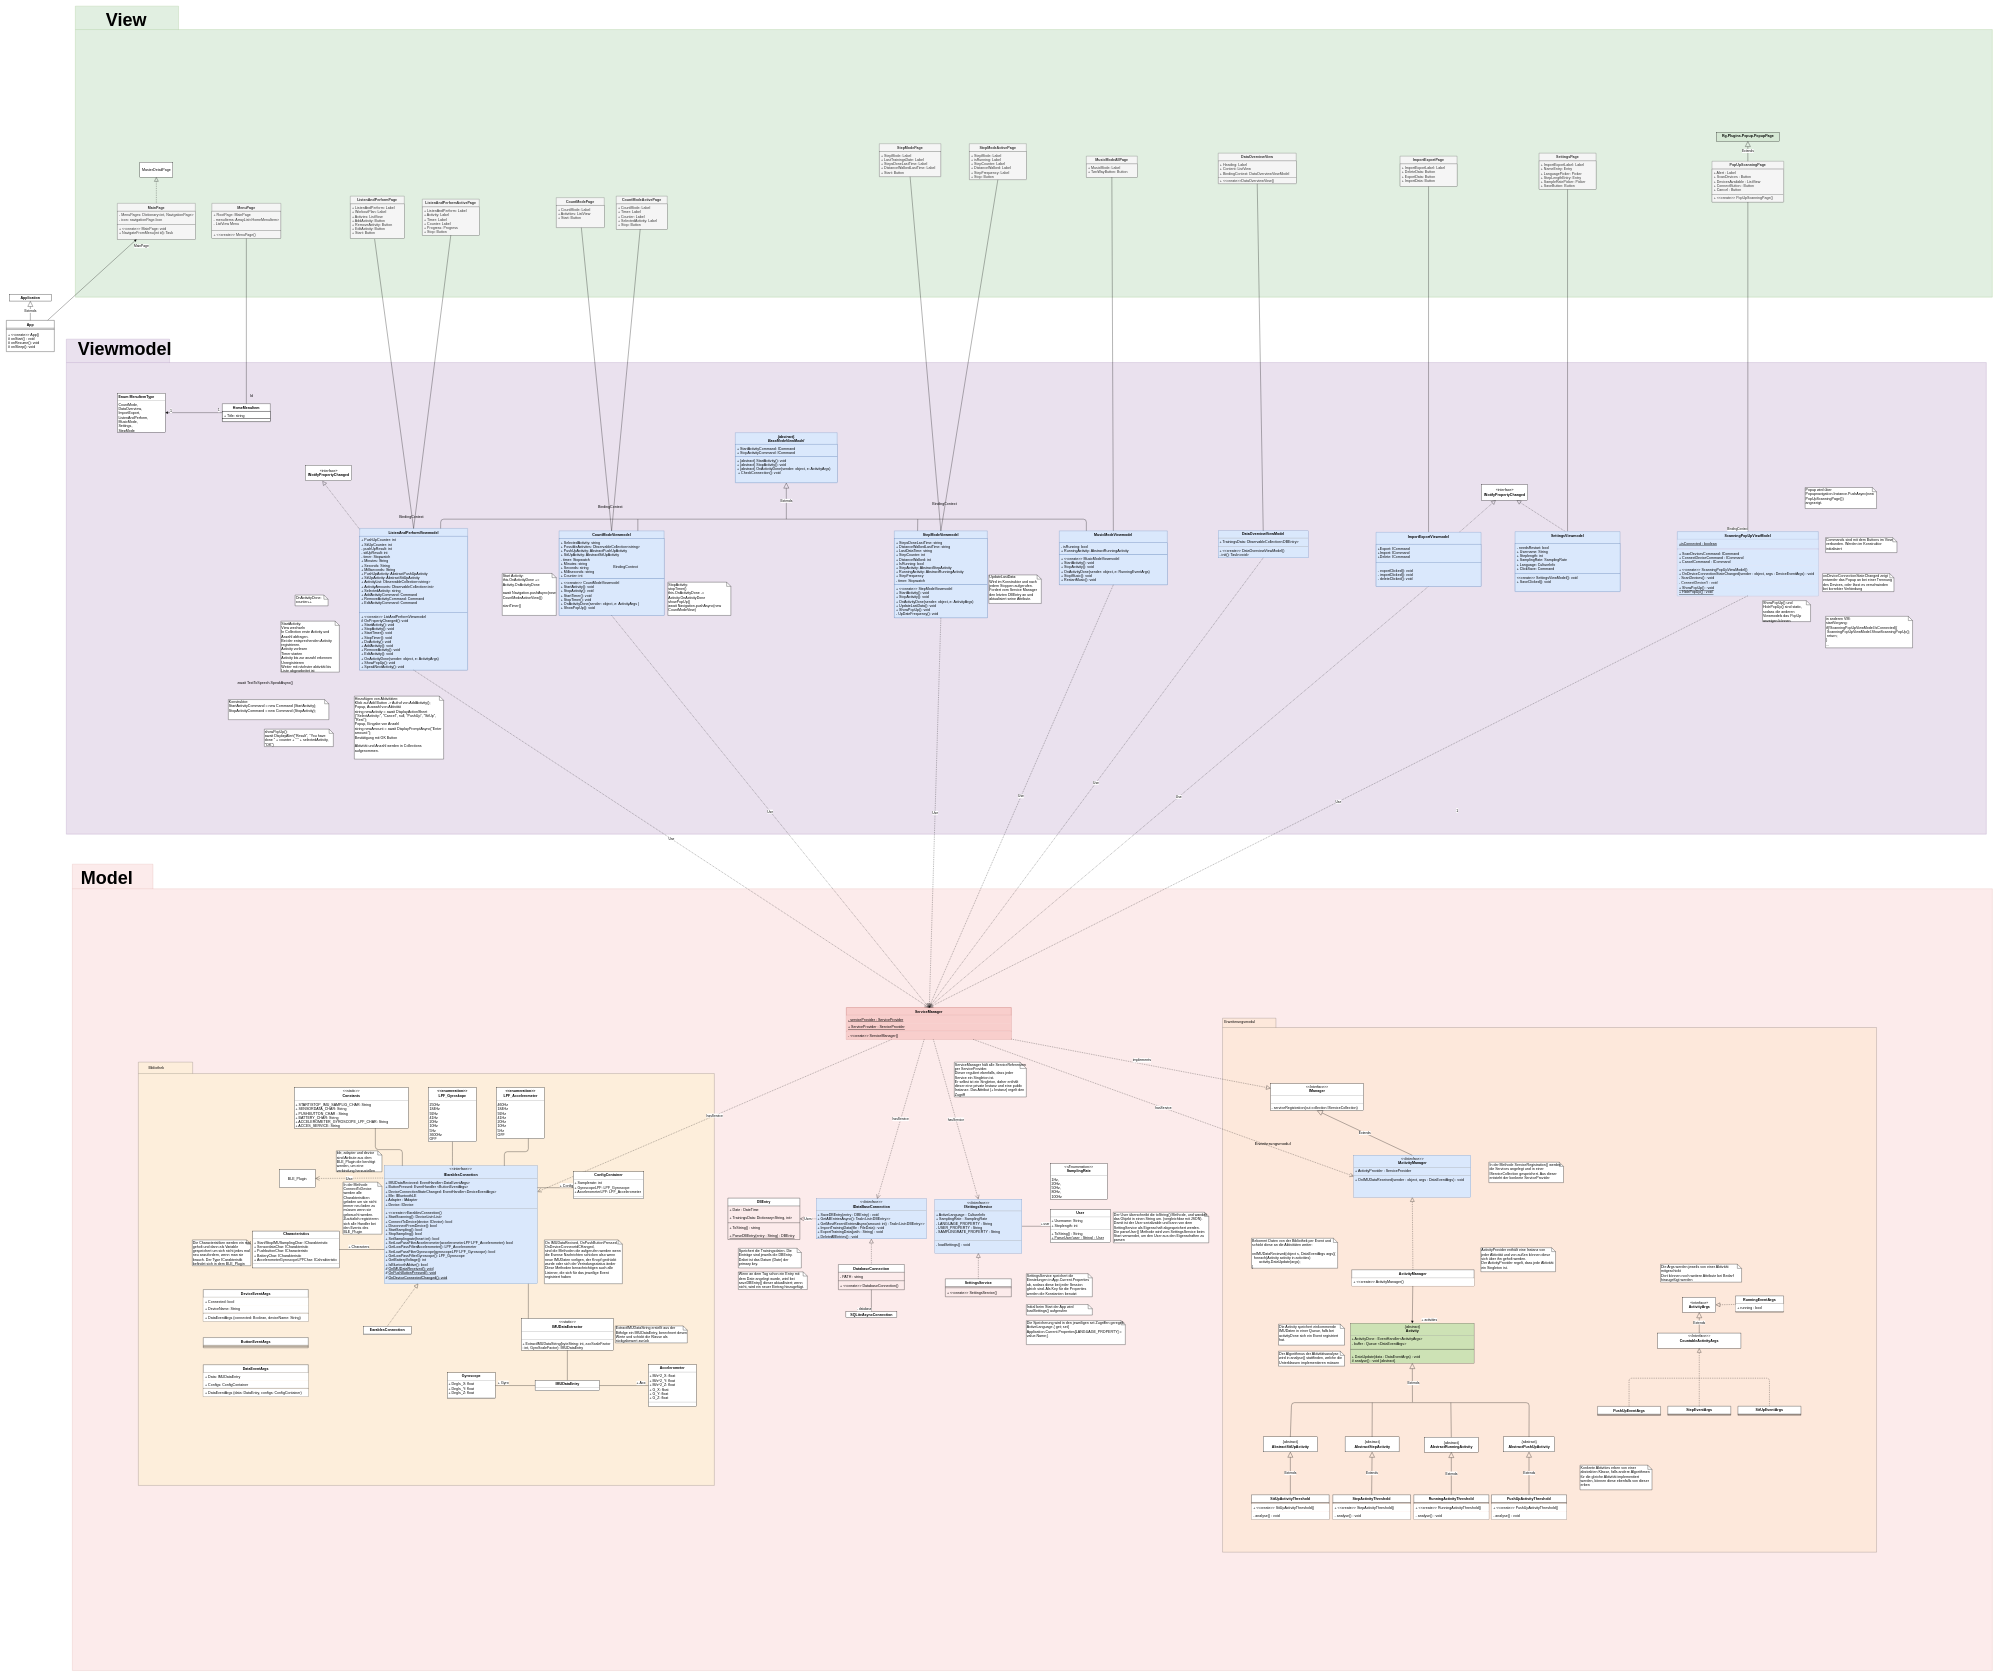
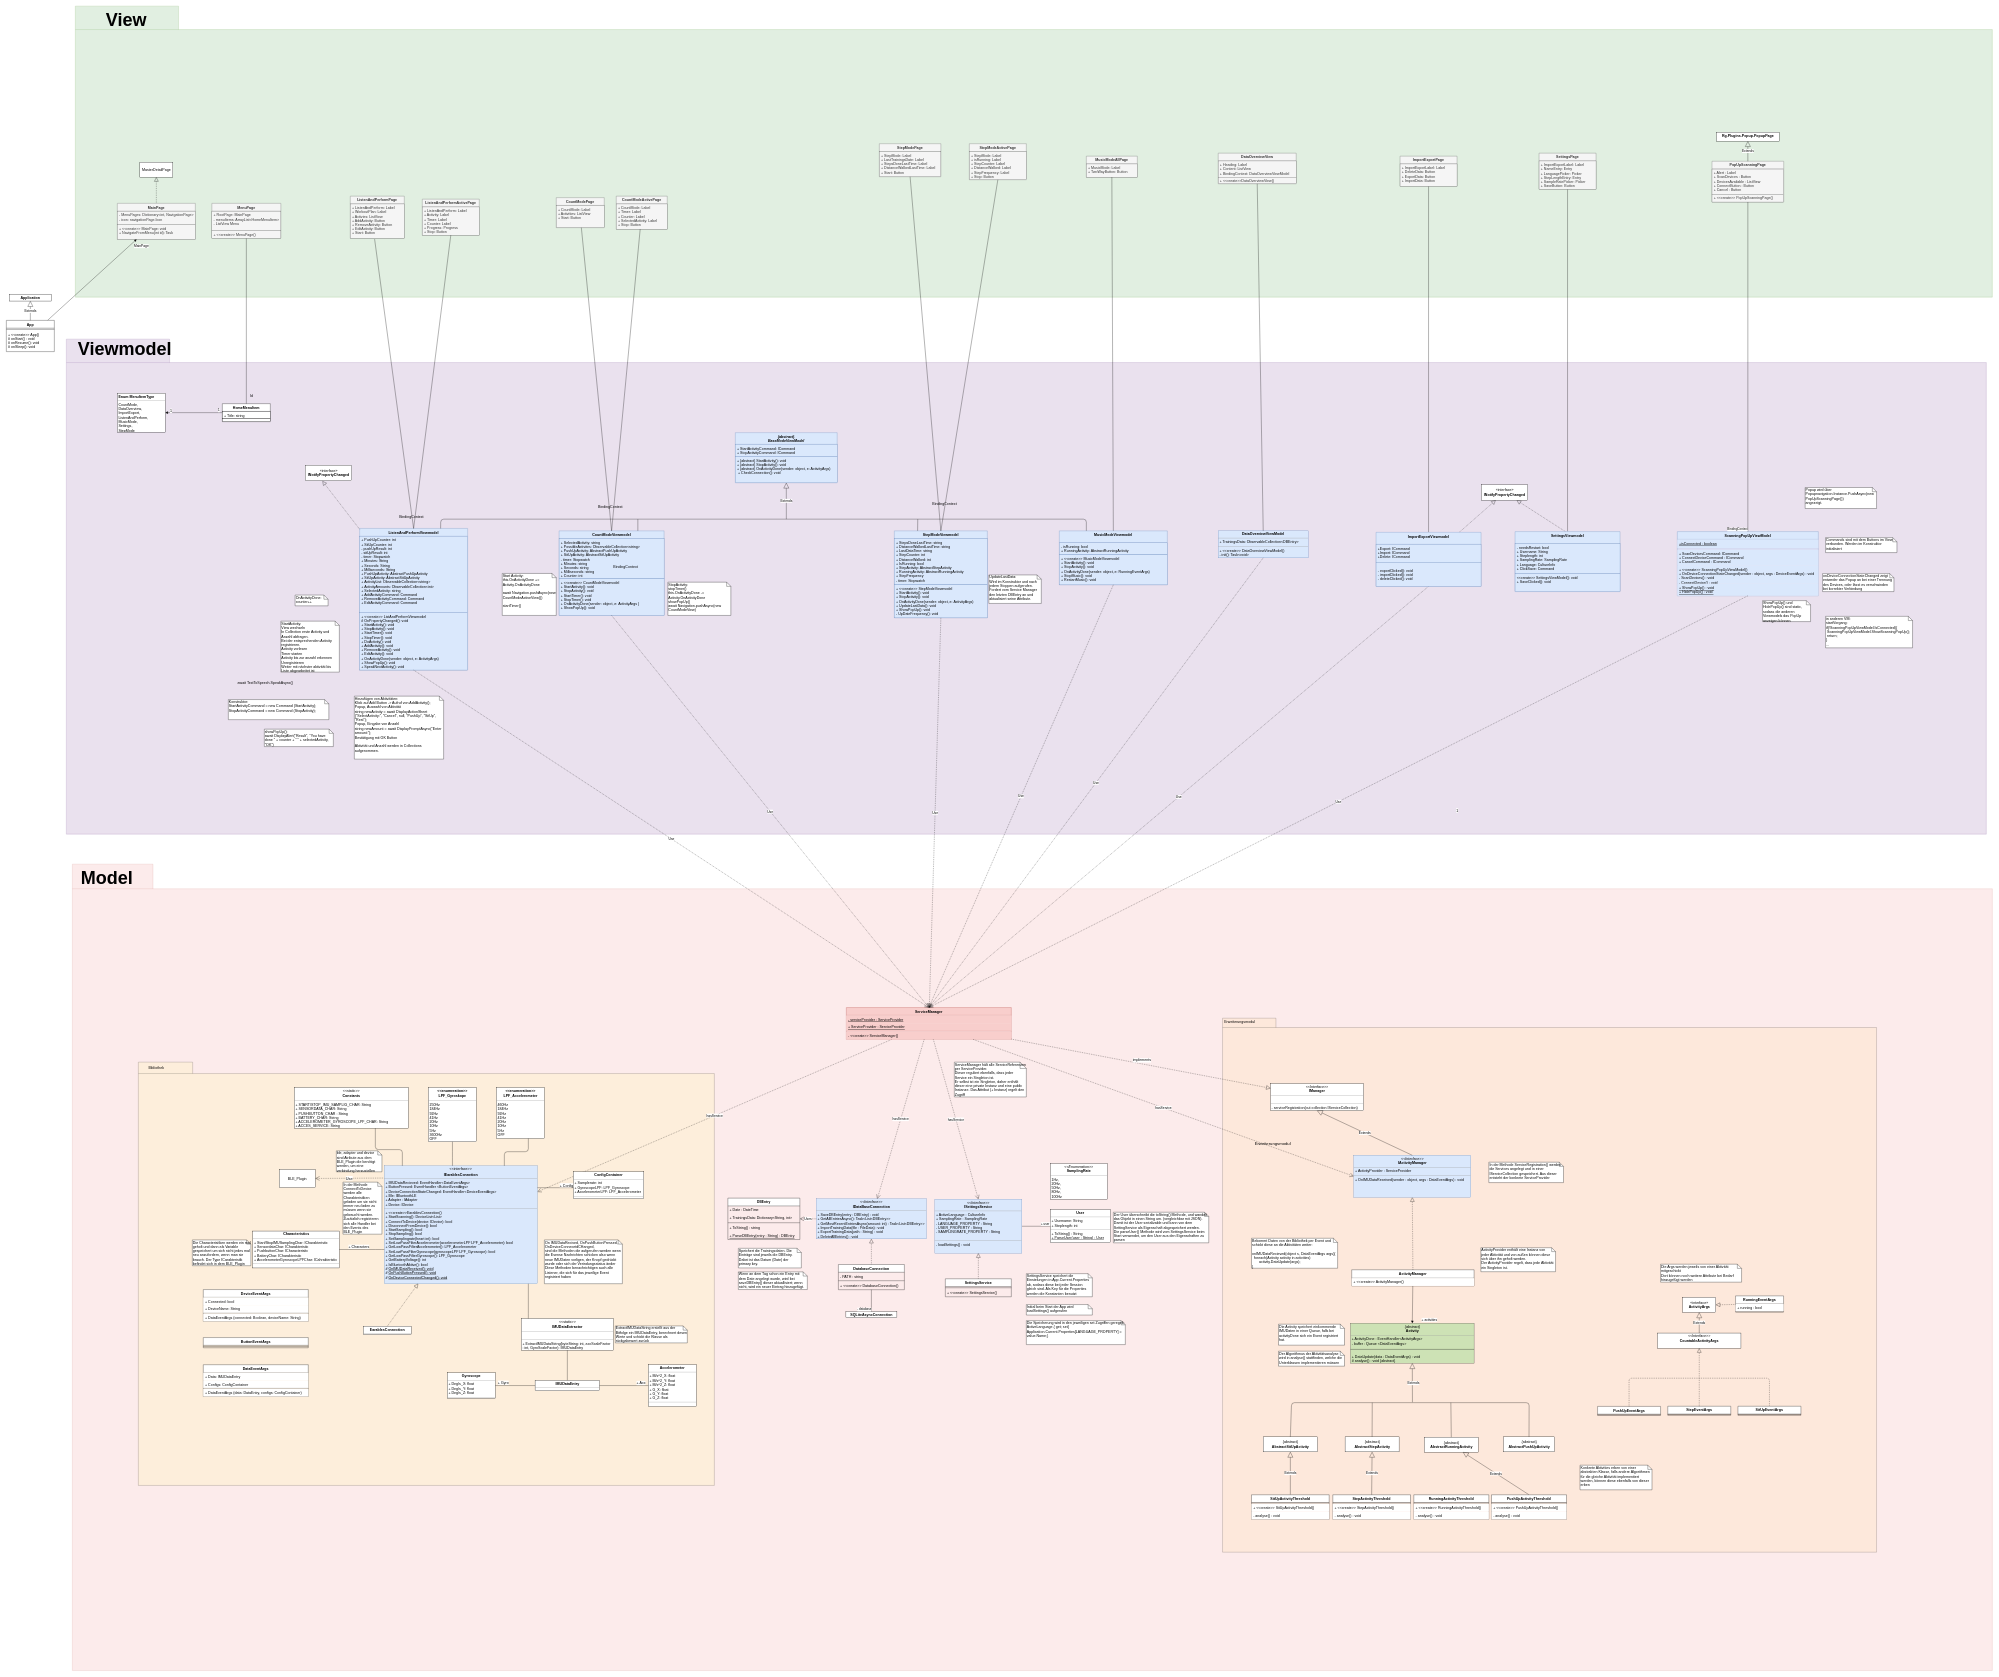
node "Rg.Plugins.Popup.PopupPage": fillcolor #d5e8d4 -> #ffffff
edge "PushUpActivityThreshold" -> "{abstract} AbstractPushUpActivity": now "PushUpActivityThreshold" -> "{abstract} AbstractRunningActivity"
edge "RunningActivityThreshold" -> "{abstract} AbstractRunningActivity": removed, label "Extends"
